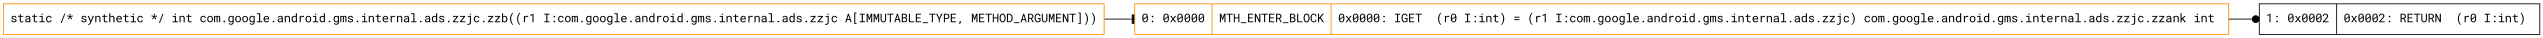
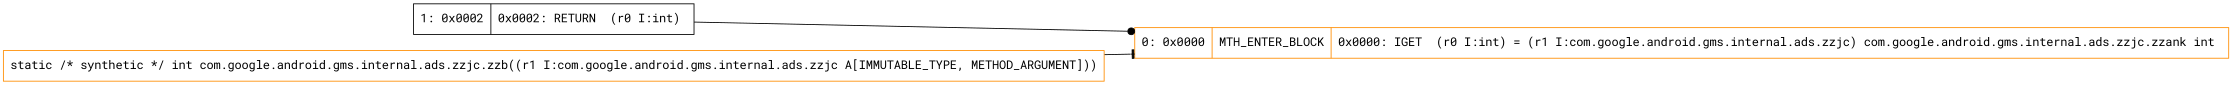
edge "0: 0x0000" -> "1: 0x0002": reversed
